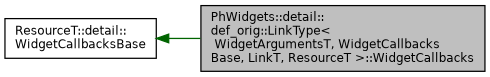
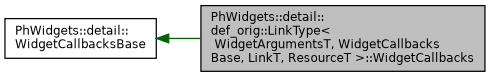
node "ResourceT::detail:: WidgetCallbacksBase": label "ResourceT::detail:: WidgetCallbacksBase" -> "PhWidgets::detail:: WidgetCallbacksBase"
